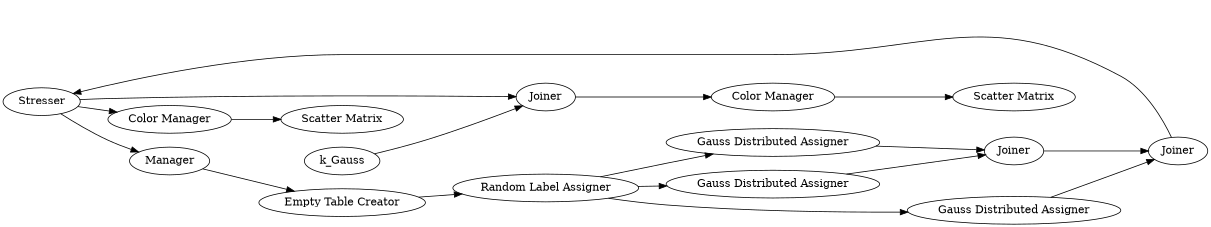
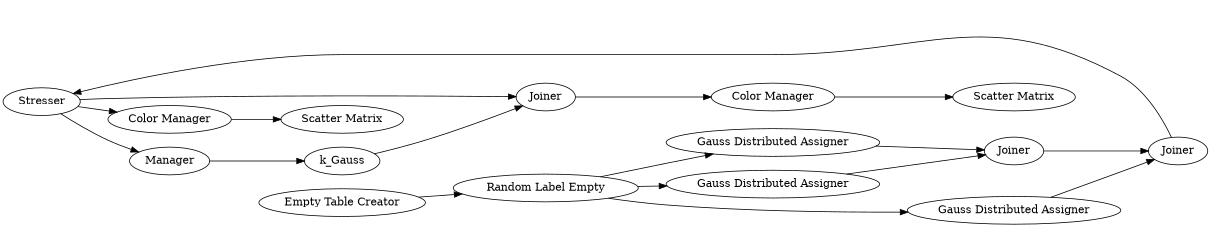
edge "Manager" -> "Empty Table Creator": now "Manager" -> "k_Gauss"
node "Random Label Assigner": label "Random Label Assigner" -> "Random Label Empty"
